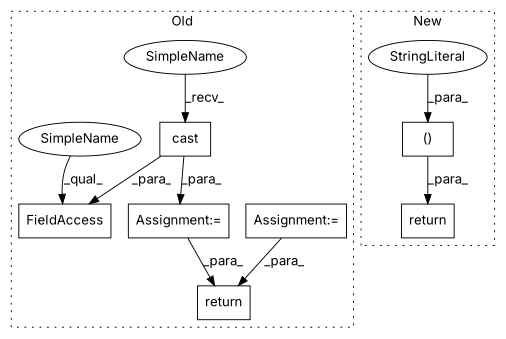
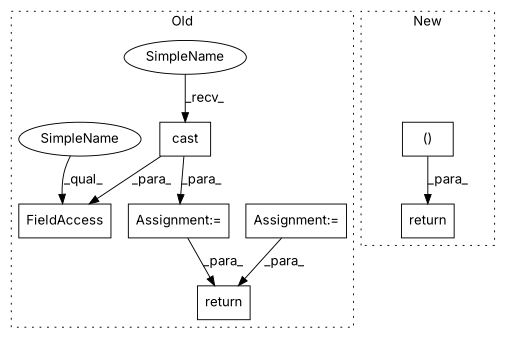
node "StringLiteral": removed
